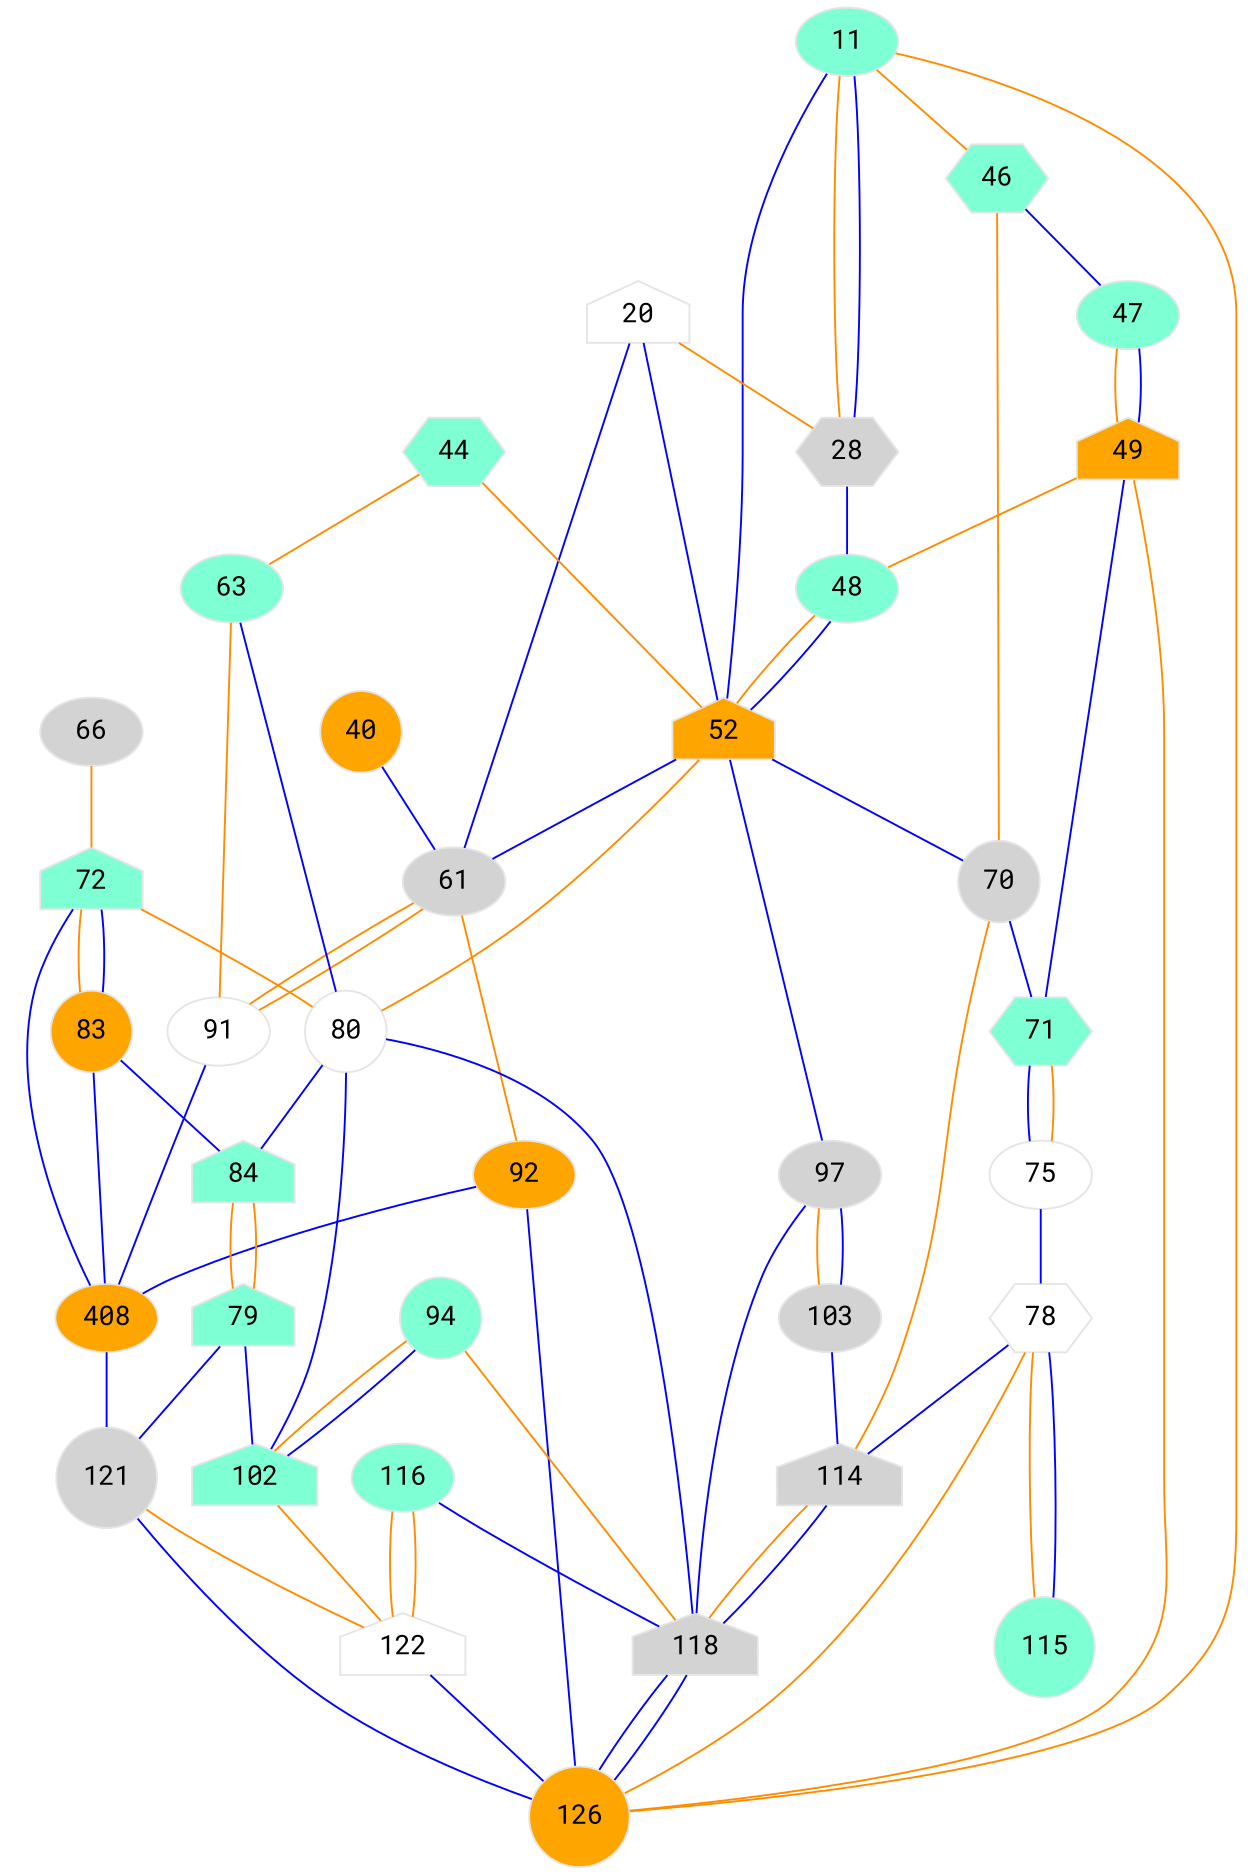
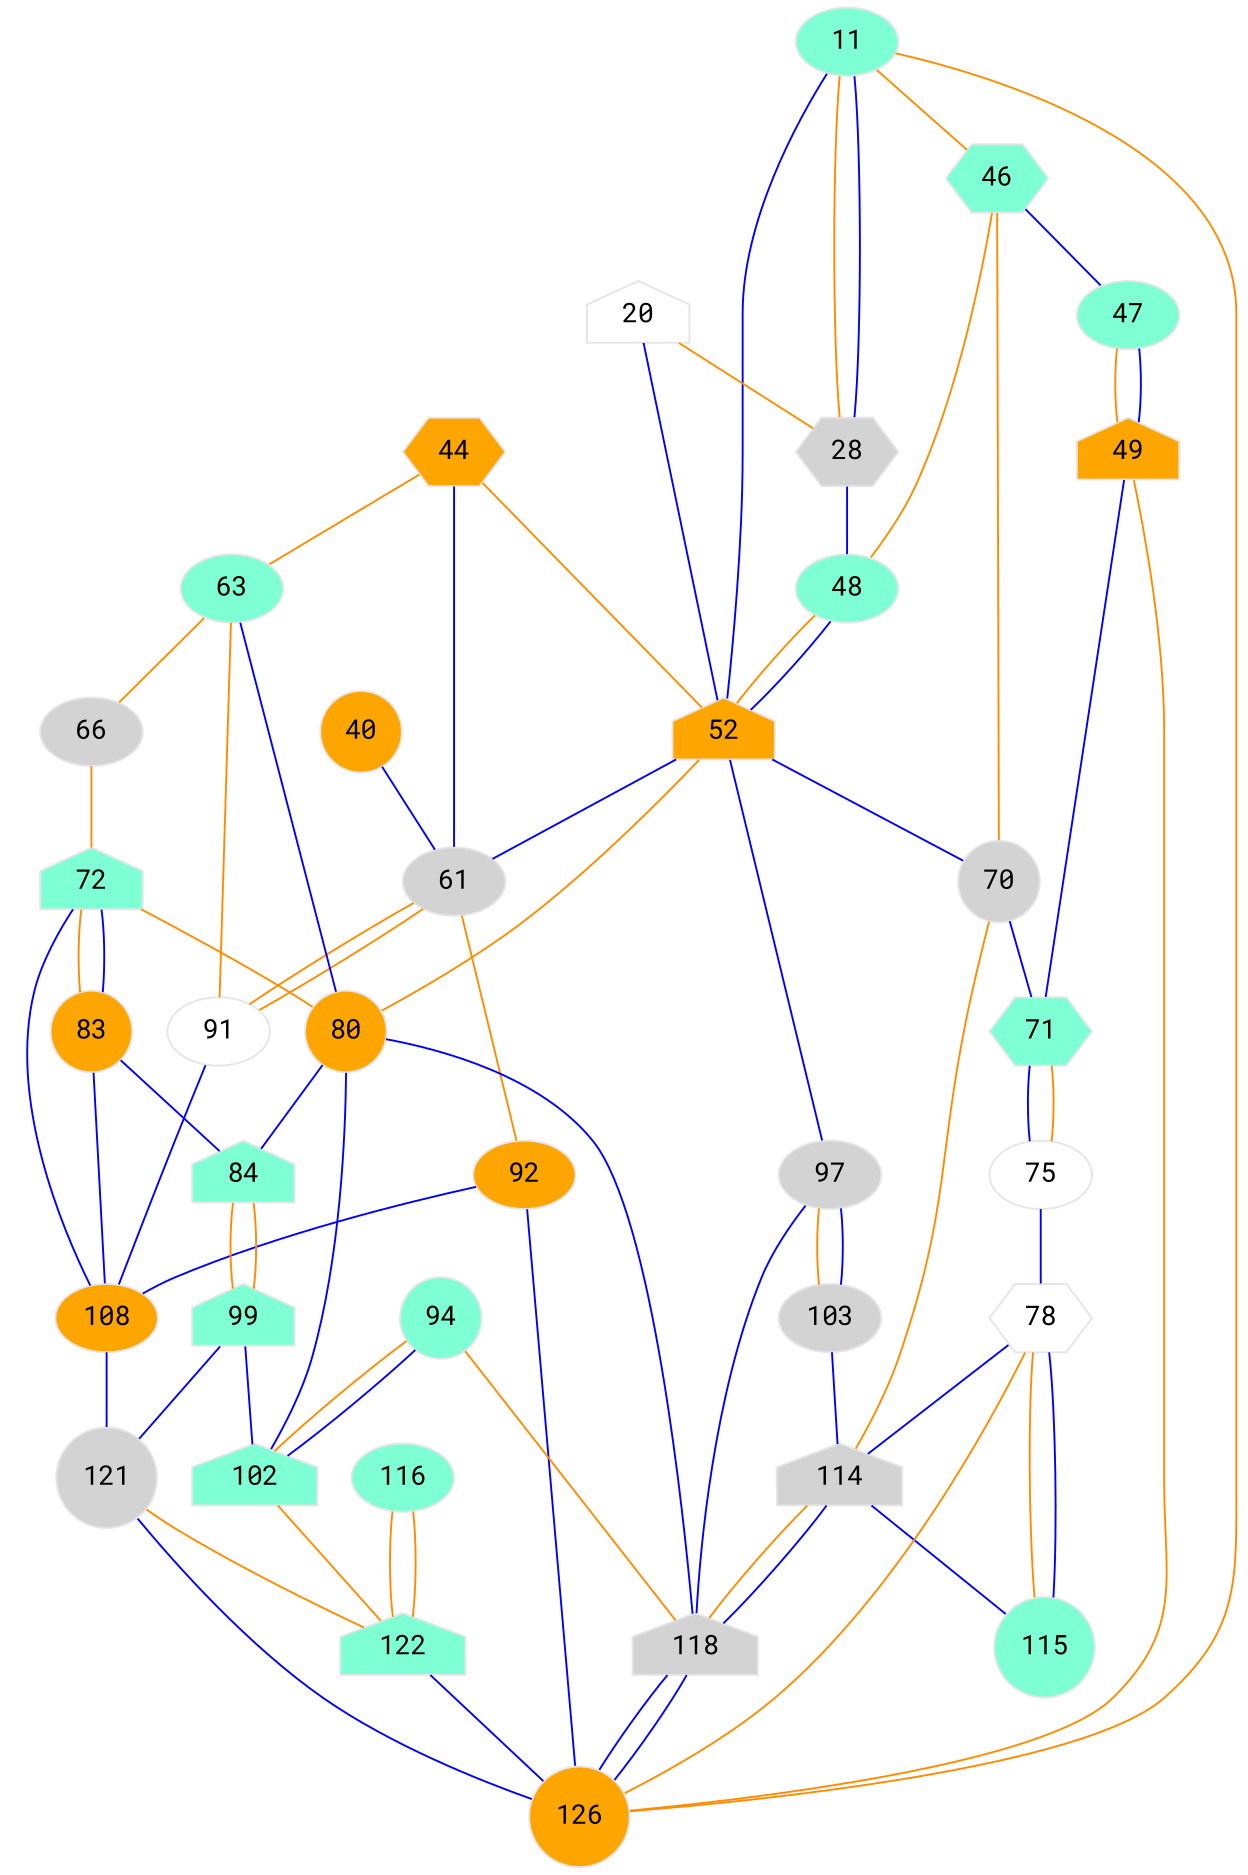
node "44": fillcolor aquamarine -> orange
edge "49" -- "48": now "46" -- "48"
edge "20" -- "61": now "44" -- "61"
edge "63" -- "66": added
node "80": fillcolor white -> orange
node "408": label "408" -> "108"
node "79": label "79" -> "99"
edge "114" -- "115": added
edge "116" -- "118": removed
node "122": fillcolor white -> aquamarine
